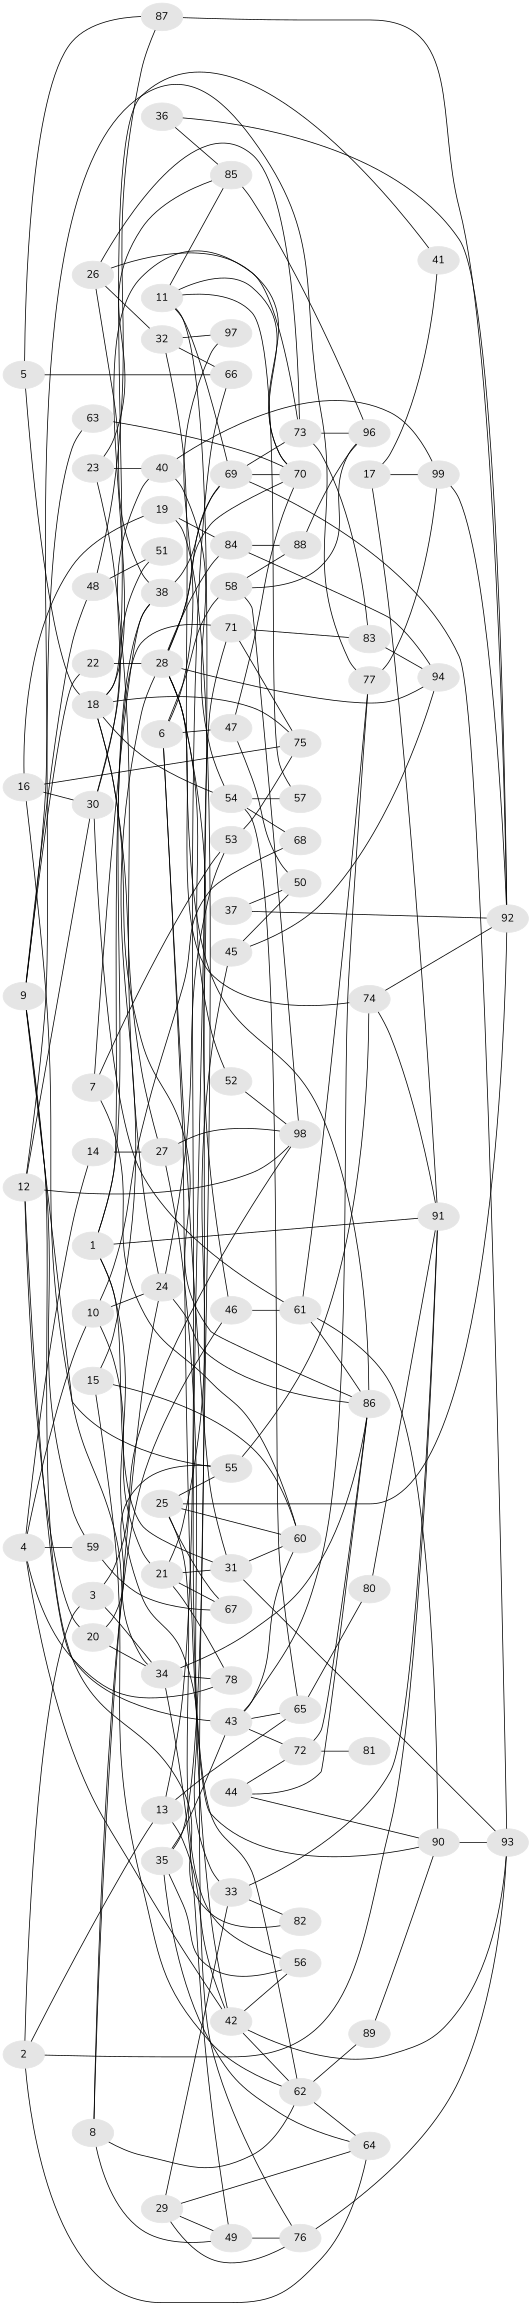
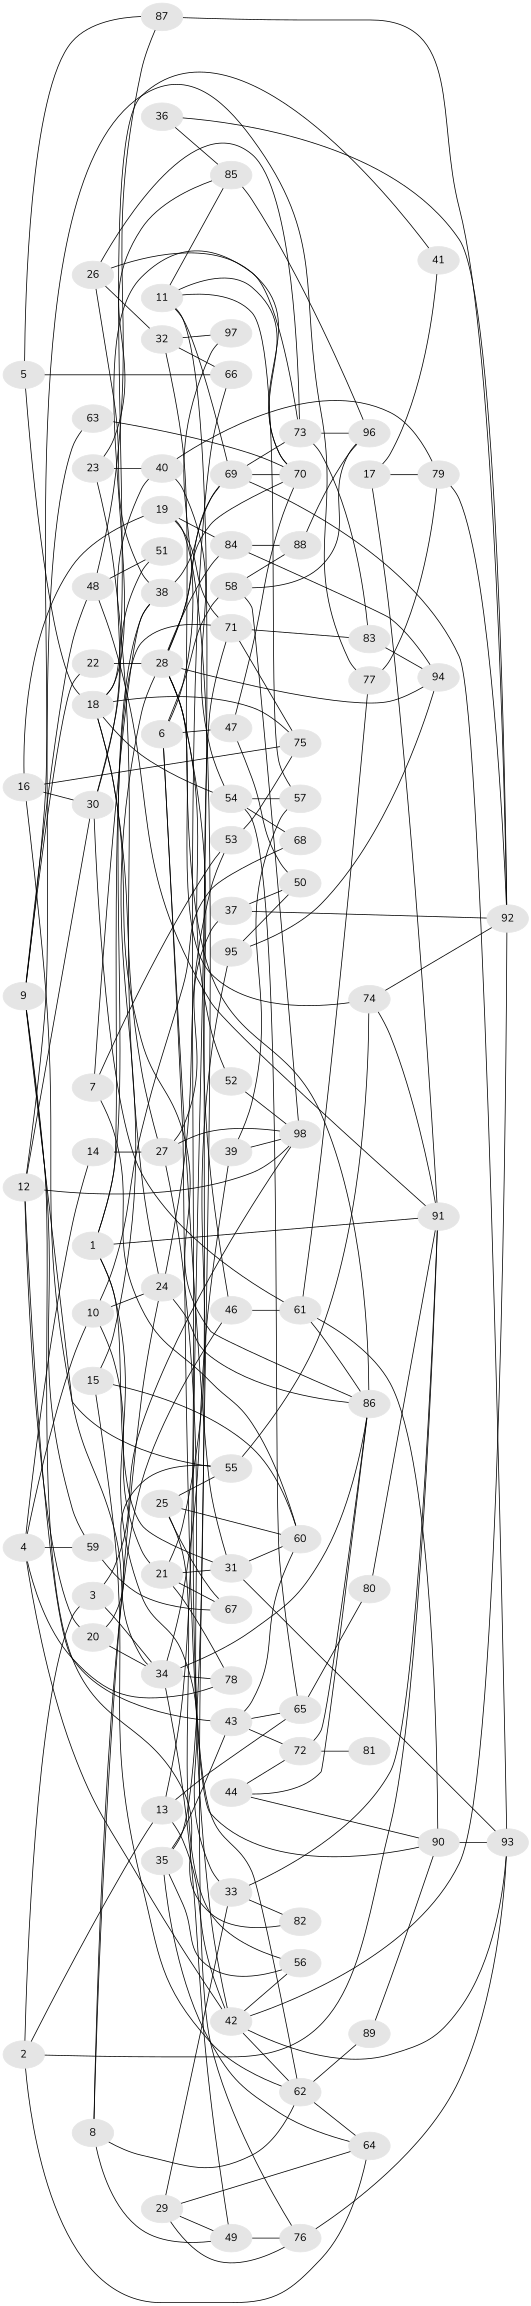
node "99": label "99" -> "79"
edge "19" -- "71": added
edge "48" -- "91": added
node "45": label "45" -> "95"
edge "37" -- "27": added
node "39": added
edge "77" -- "43": removed
edge "92" -- "25": now "92" -- "42"
